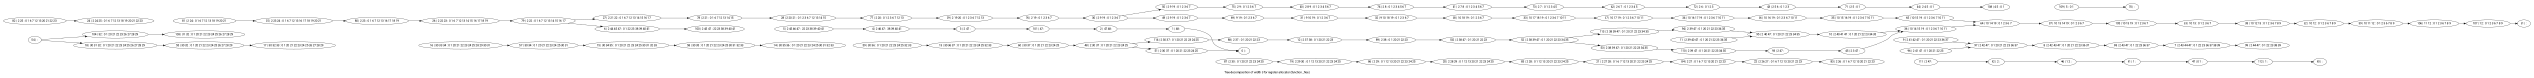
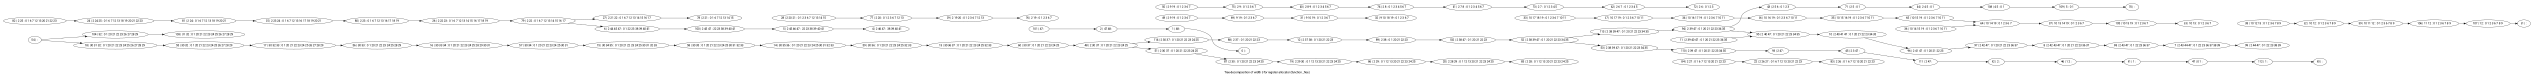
edge "72 | 2 6 : 0 1 2 3" -> "43 | 2 5 6 : 0 1 2 3": now "94 | 2 39 47 : 0 1 20 21 22 23 34 35" -> "43 | 2 5 6 : 0 1 2 3"
edge "108 | 4 5 : 0 1" -> "109 | 5 : 0 1": added
edge "78 | 2 21 : 0 1 6 7 12 13 14 15" -> "28 | 2 20 21 : 0 1 2 3 6 7 12 13 14 15": removed
node "30 | 2 9 19 : 0 1 2 3 6 7": removed
node "68 | 10 18 19 : 0 1 2 3 6 7": removed
edge "24 | 2 24 25 : 0 1 6 7 12 13 18 19 20 21 22 23" -> "81 | 2 24 : 0 1 6 7 12 13 18 19 20 21": added
edge "63 | 10 13 : 0 1 2 3 6 7" -> "38 | 10 12 13 : 0 1 2 3 6 7 8 9": removed
edge "100 | 2 45 47 : 22 23 38 39 40 41" -> "5 | 2 45 46 47 : 22 23 38 39 40 41": added
node "3 | 2 47 :": removed
edge "10 | 2 40 41 47 : 0 1 20 21 22 23 34 35" -> "36 | 10 14 15 19 : 0 1 2 3 6 7 10 11": now "10 | 2 40 41 47 : 0 1 20 21 22 23 34 35" -> "96 | 2 41 47 : 0 1 20 21 22 23"
node "9 | 2 41 42 47 : 0 1 20 21 22 23 36 37": removed
edge "45 | 2 3 47 :" -> "36 | 10 14 15 19 : 0 1 2 3 6 7 10 11": now "45 | 2 3 47 :" -> "111 | 2 47 :"
node "56 | 30 33 : 0 1 20 21 22 23 24 25 28 29": added
edge "14 | 30 35 36 : 0 1 20 21 22 23 24 25 30 31 32 33" -> "59 | 30 36 : 0 1 20 21 22 23 24 25 32 33": added
edge "51 | 2 30 37 : 0 1 20 21 22 23 24 25" -> "0 | :": now "51 | 2 30 37 : 0 1 20 21 22 23 24 25" -> "87 | 2 30 : 0 1 20 21 22 23 24 25"
node "21 | 2 27 28 : 0 1 6 7 12 13 20 21 22 23 24 25": removed
